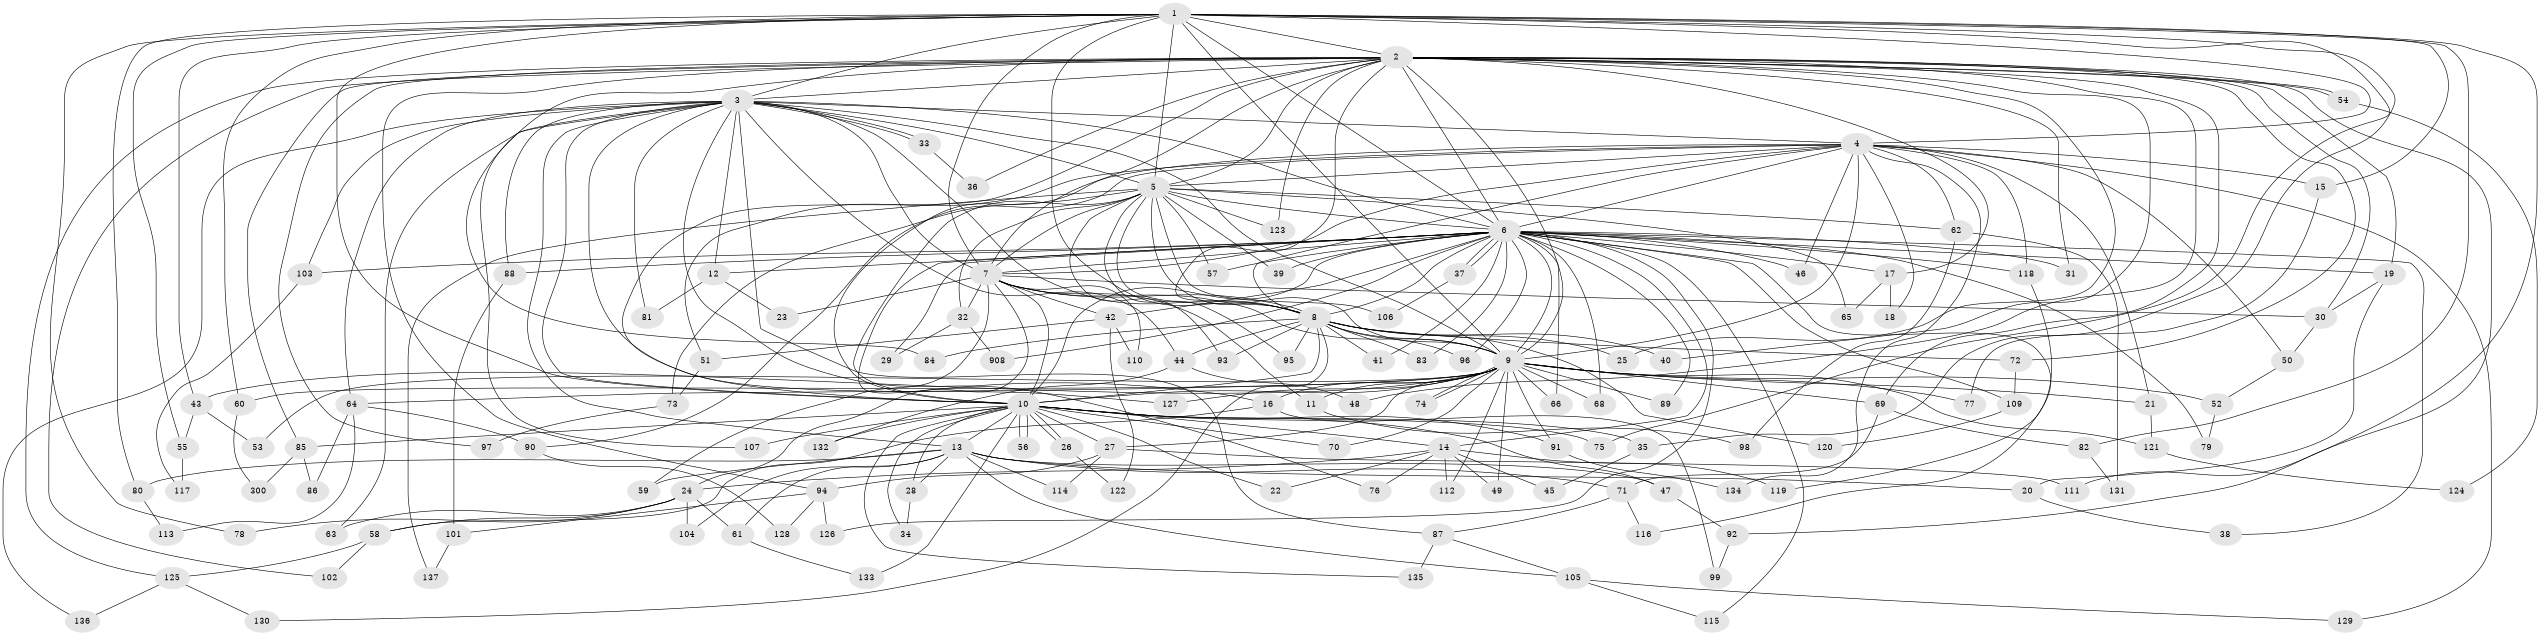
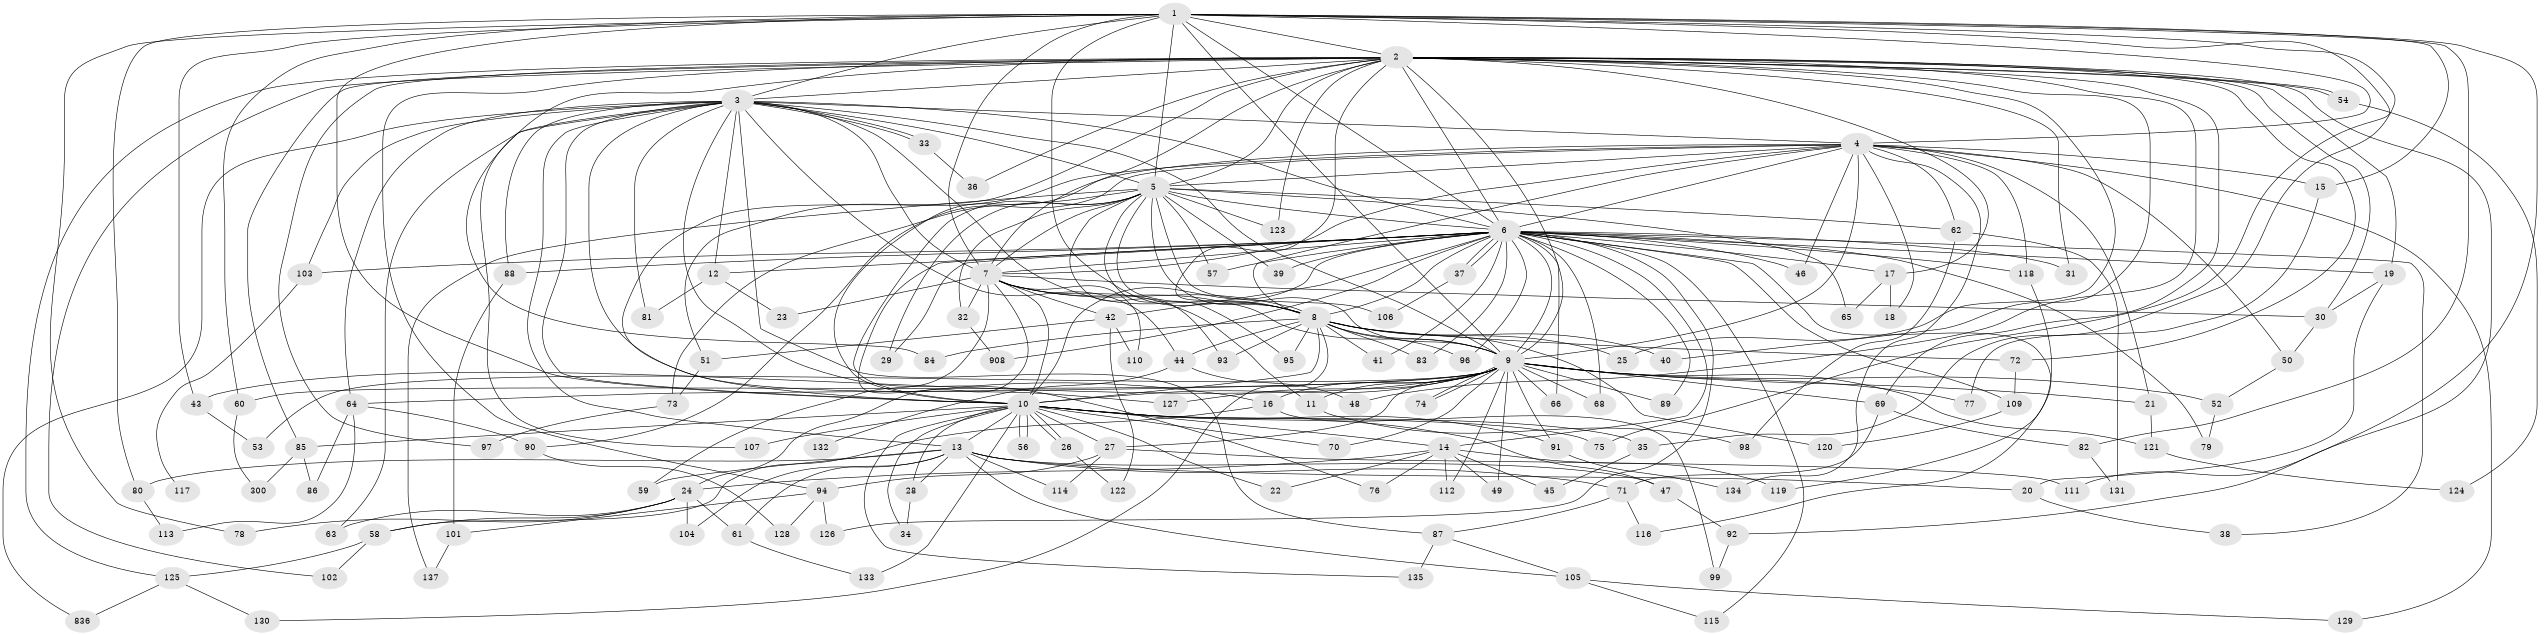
edge "32" -- "29": now "5" -- "29"
edge "10" -- "132": removed
node "55": removed
node "136": label "136" -> "836"
